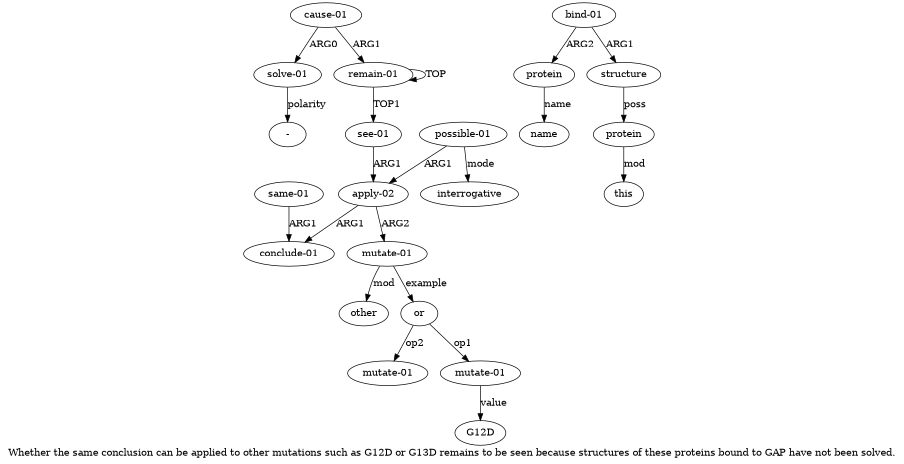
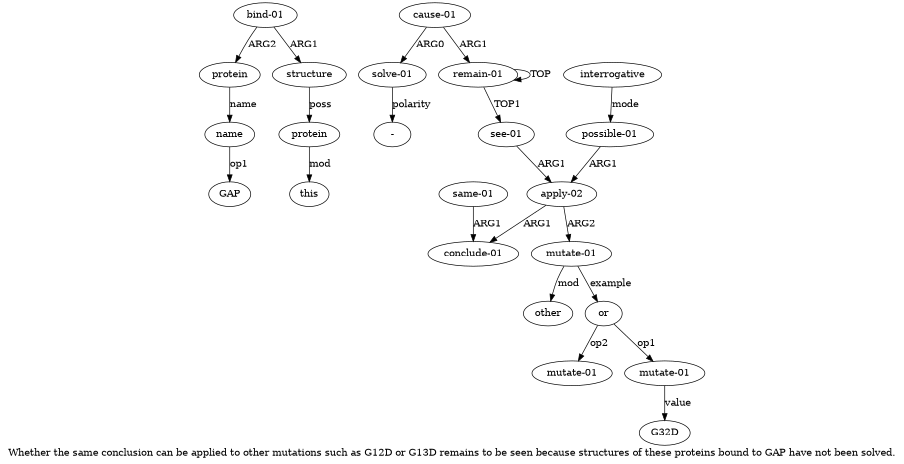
edge "possible-01" -> "interrogative": reversed
node "GAP": added
node "G12D": label "G12D" -> "G32D"
